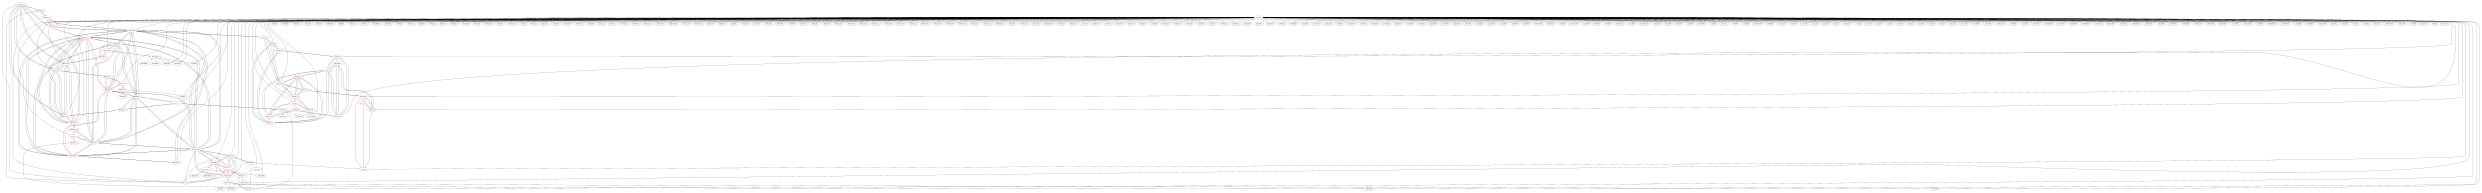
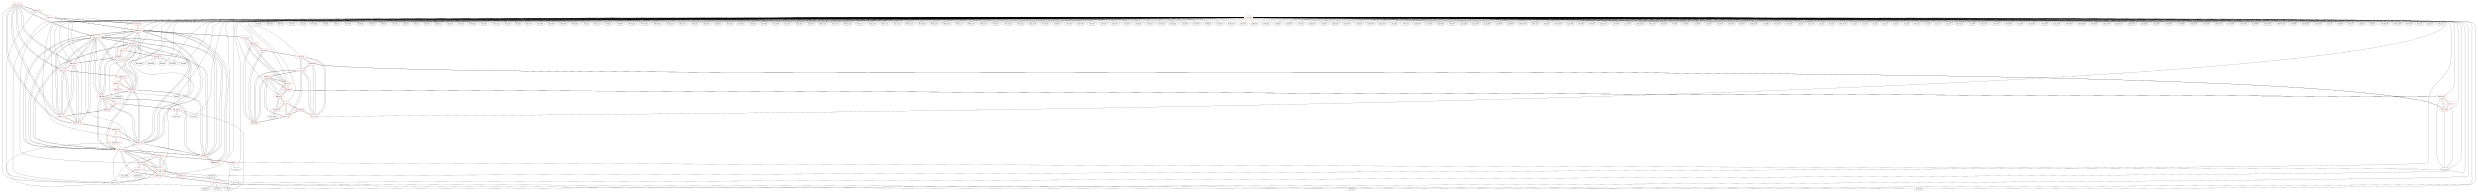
node "(121) C407": added
